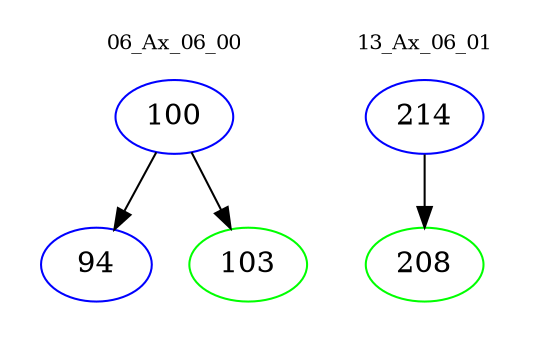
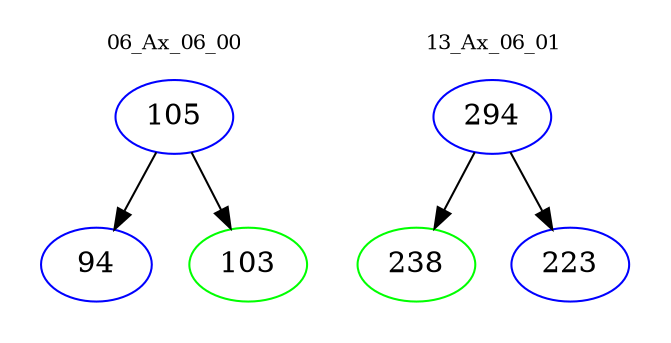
node "100": label "100" -> "105"
node "214": label "214" -> "294"
node "208": label "208" -> "238"
node "223": added
